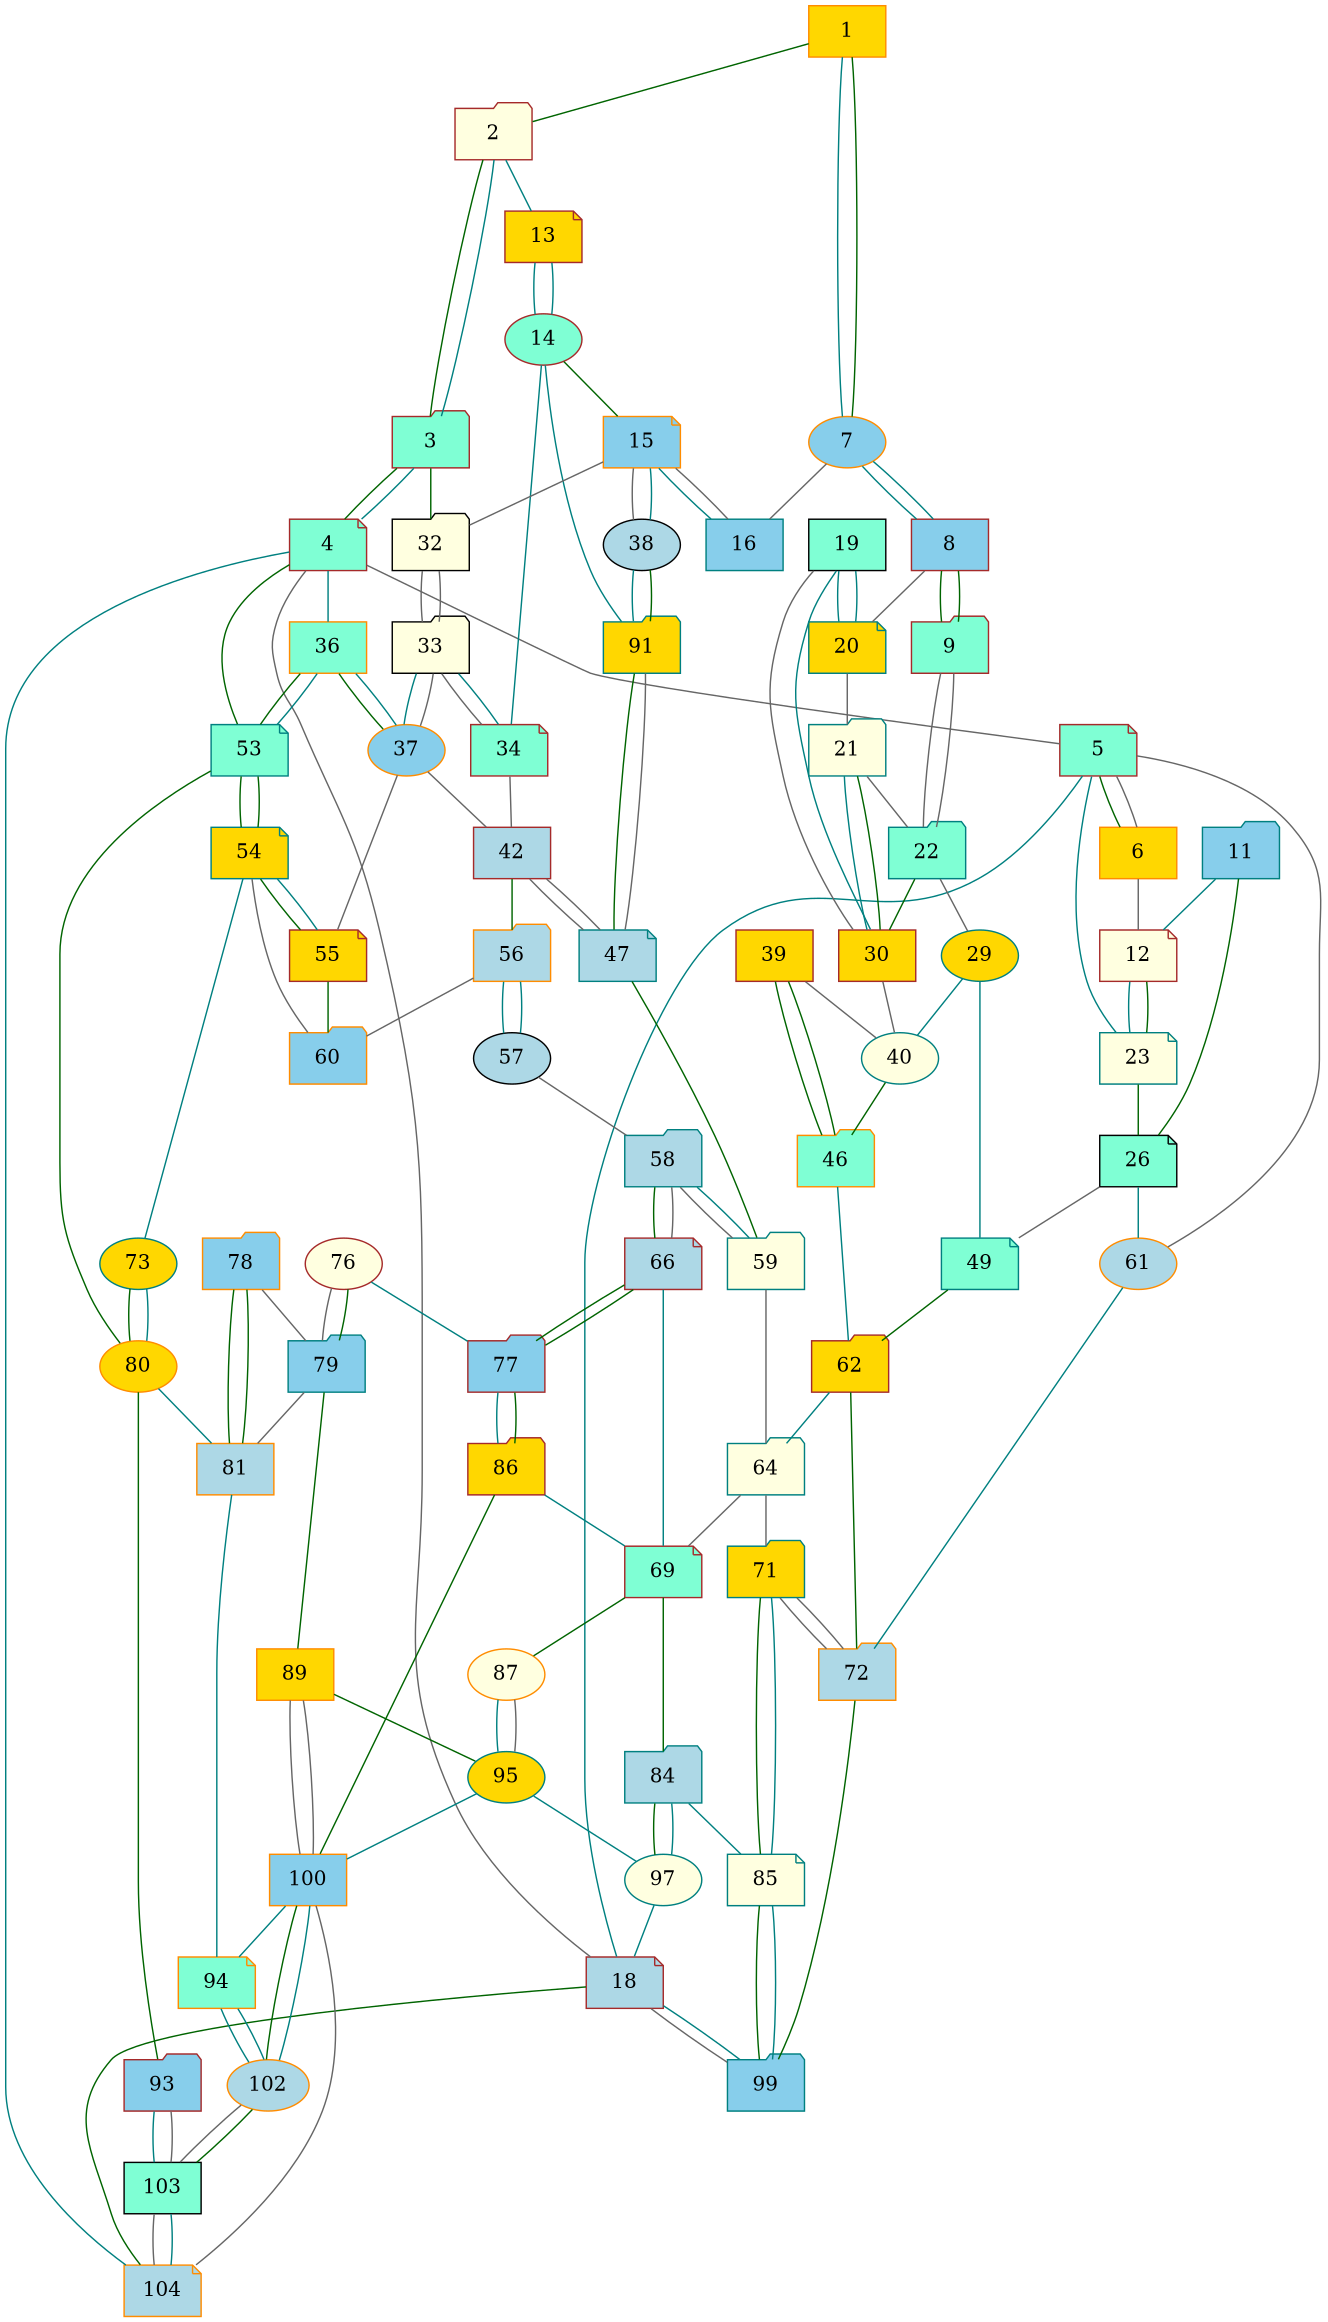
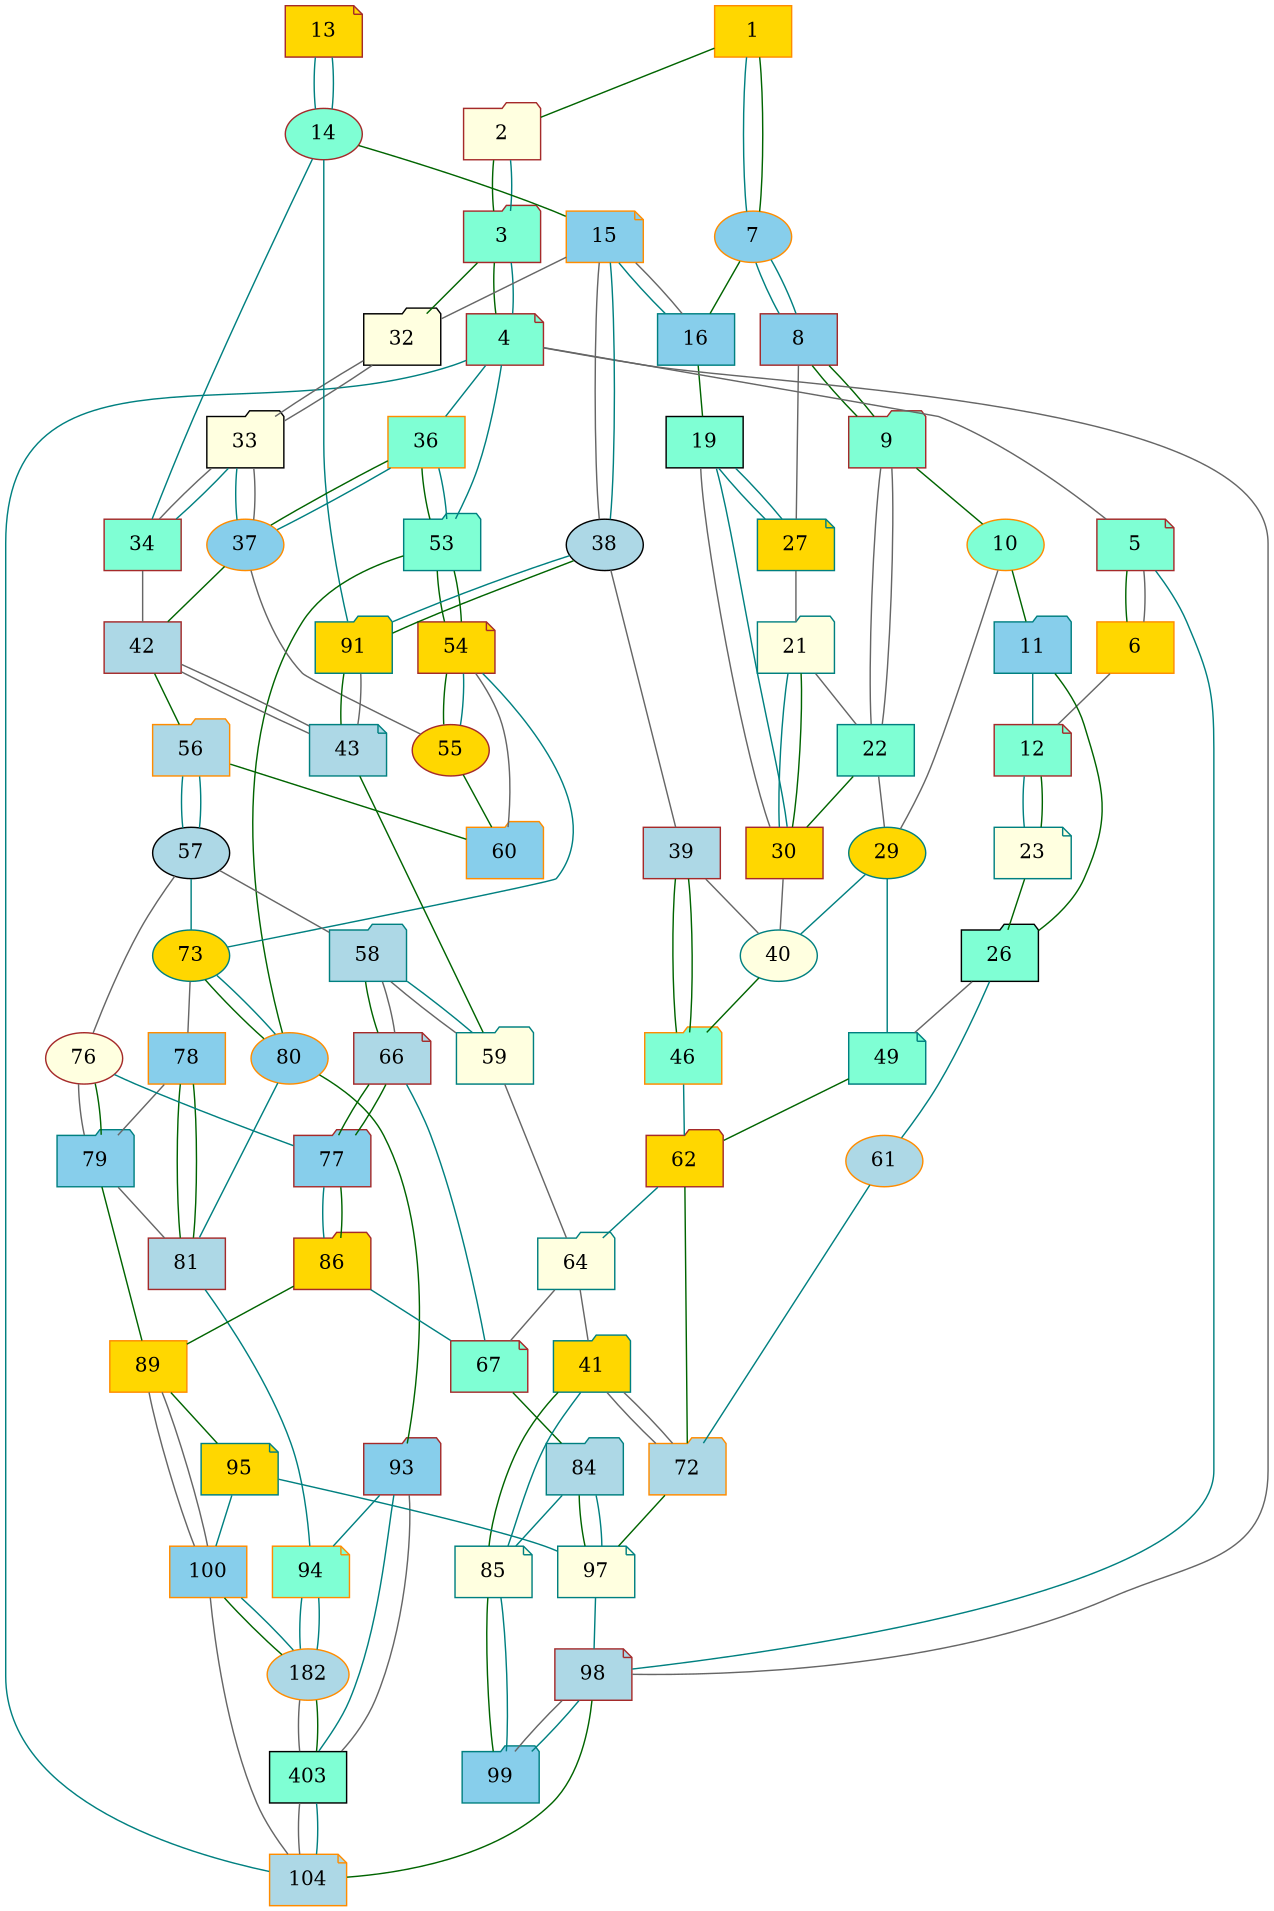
edge "2" -- "13": removed
edge "16" -- "19": added
edge "7" -- "16": color gray40 -> darkgreen
node "10": added
edge "4" -- "53": color darkgreen -> teal
node "20": label "20" -> "27"
edge "38" -- "39": added
node "53": shape note -> folder
node "34": shape note -> box
edge "37" -- "42": color gray40 -> darkgreen
node "54": color teal -> brown
node "22": shape folder -> box
edge "57" -- "73": added
edge "5" -- "23": removed
edge "57" -- "76": added
node "55": shape note -> ellipse
node "47": label "47" -> "43"
node "39": fillcolor gold -> lightblue
node "12": fillcolor lightyellow -> aquamarine
edge "5" -- "61": removed
edge "73" -- "78": added
edge "56" -- "60": color gray40 -> darkgreen
node "26": shape note -> folder
node "78": shape folder -> box
node "80": fillcolor gold -> skyblue
node "81": color darkorange -> brown
node "69": label "69" -> "67"
node "71": label "71" -> "41"
edge "86" -- "100": now "86" -- "89"
node "87": removed
node "95": shape ellipse -> note
node "97": shape ellipse -> note
edge "72" -- "99": now "72" -- "97"
edge "100" -- "94": now "93" -- "94"
node "18": label "18" -> "98"
node "102": label "102" -> "182"
node "103": label "103" -> "403"
